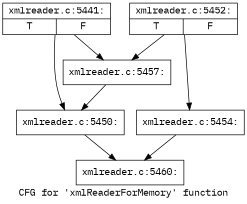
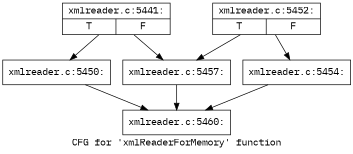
edge "xmlreader.c:5457:" -> "xmlreader.c:5450:": now "xmlreader.c:5457:" -> "xmlreader.c:5460:"
